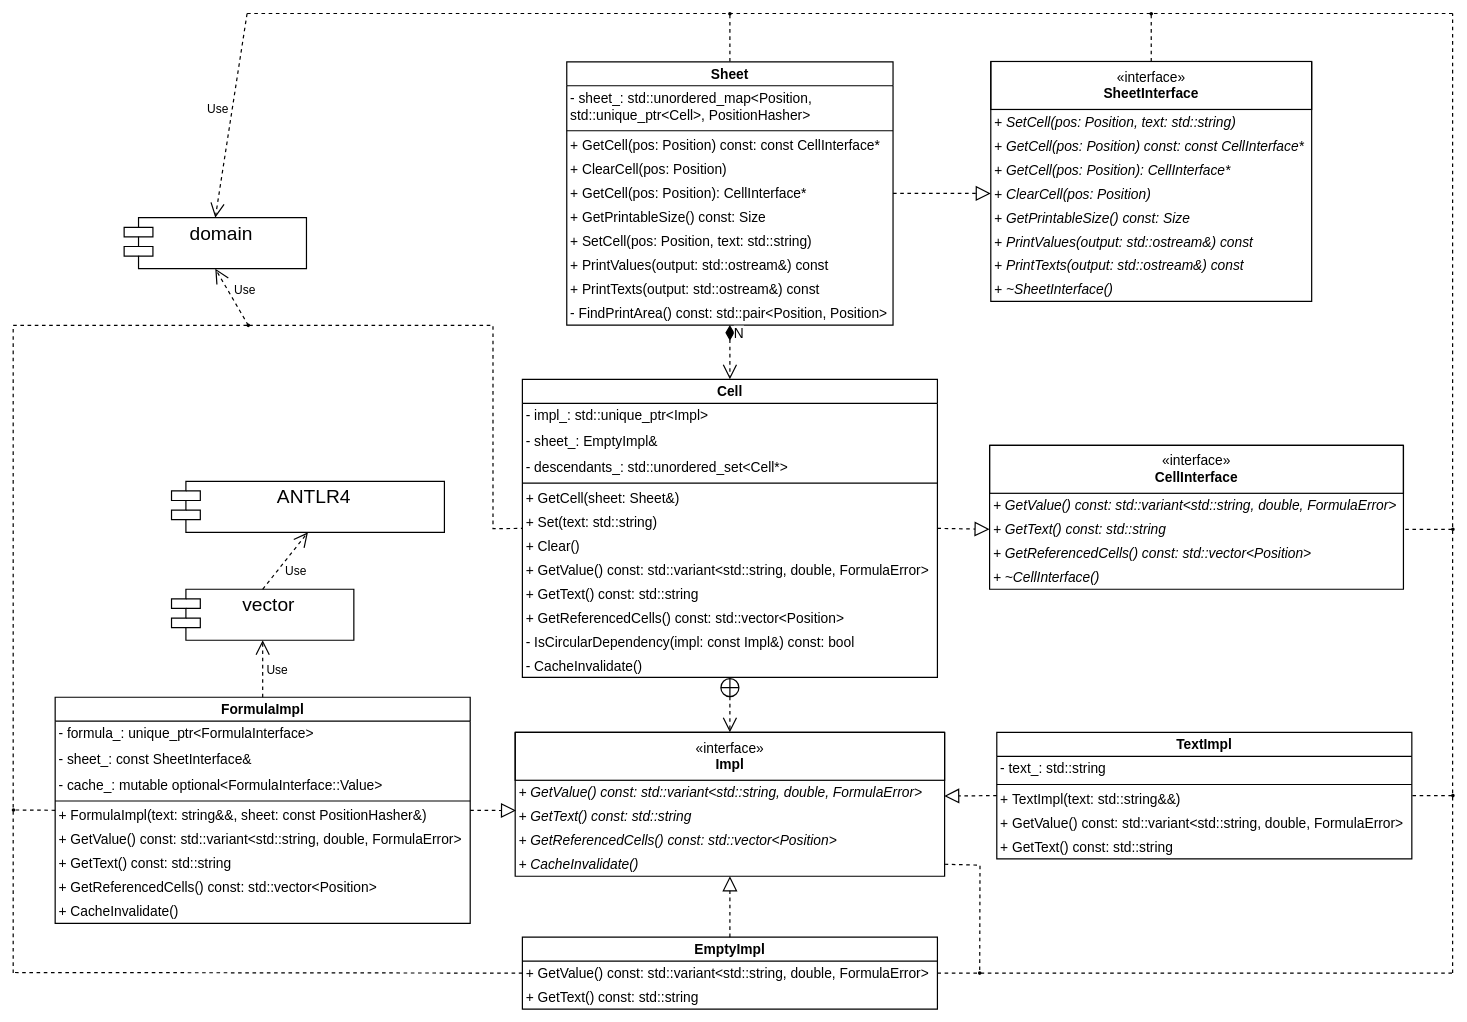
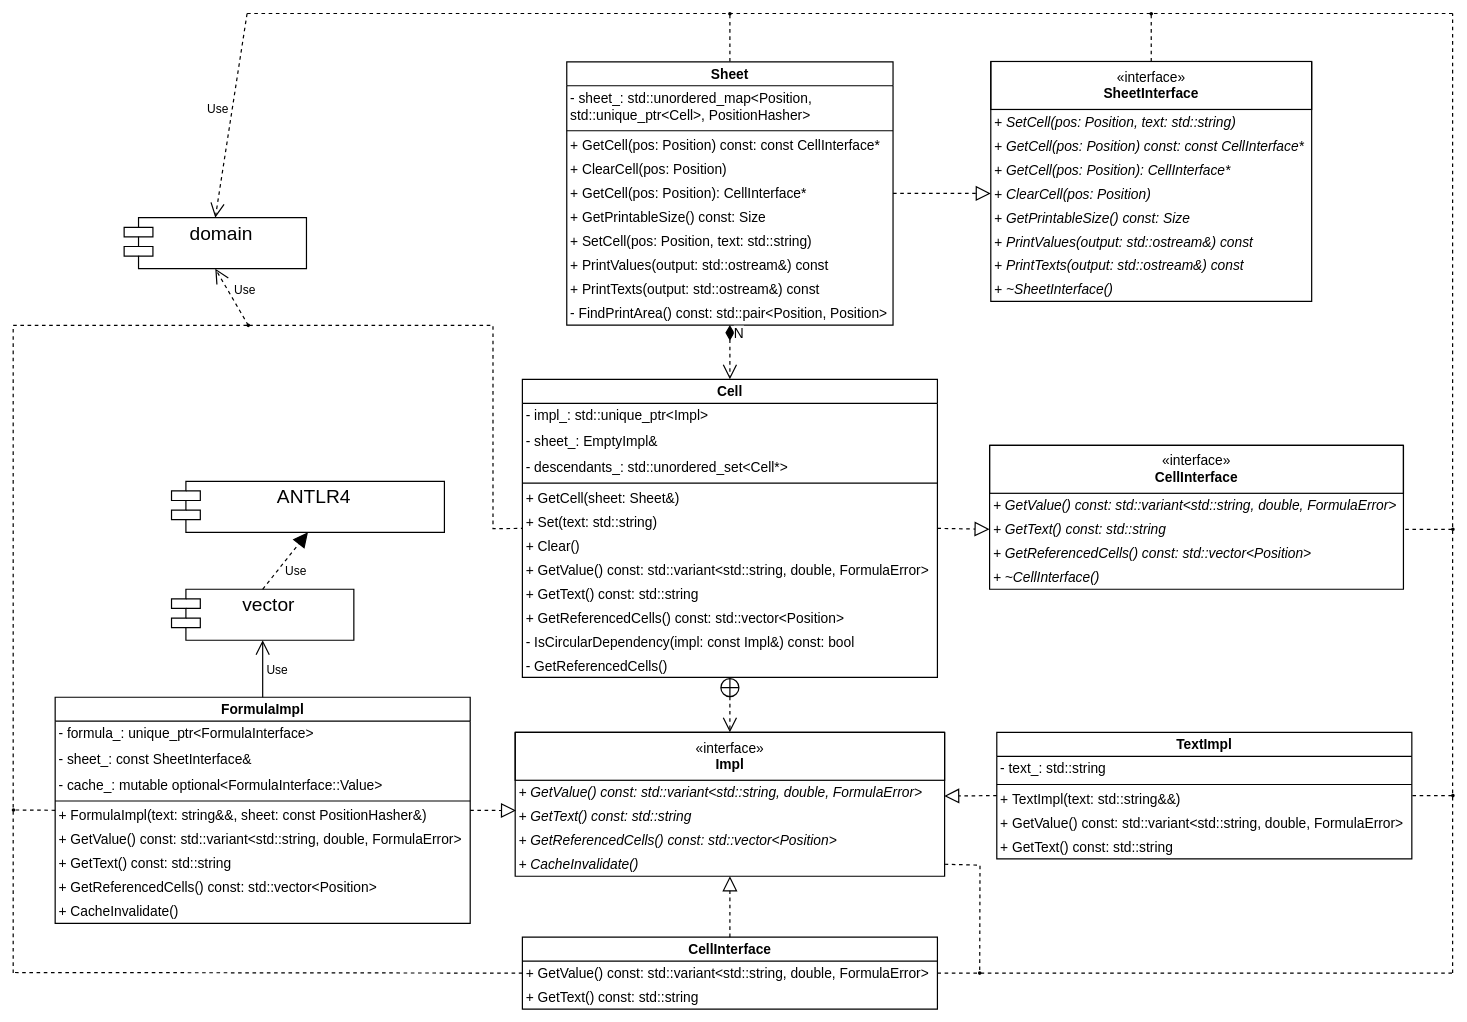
edge "vector" -> "ANTLR4": arrowhead open -> block
node "- CacheInvalidate()": label "- CacheInvalidate()" -> "- GetReferencedCells()"
edge "FormulaImpl" -> "vector": style dashed -> solid
node "EmptyImpl": label "EmptyImpl" -> "CellInterface"
